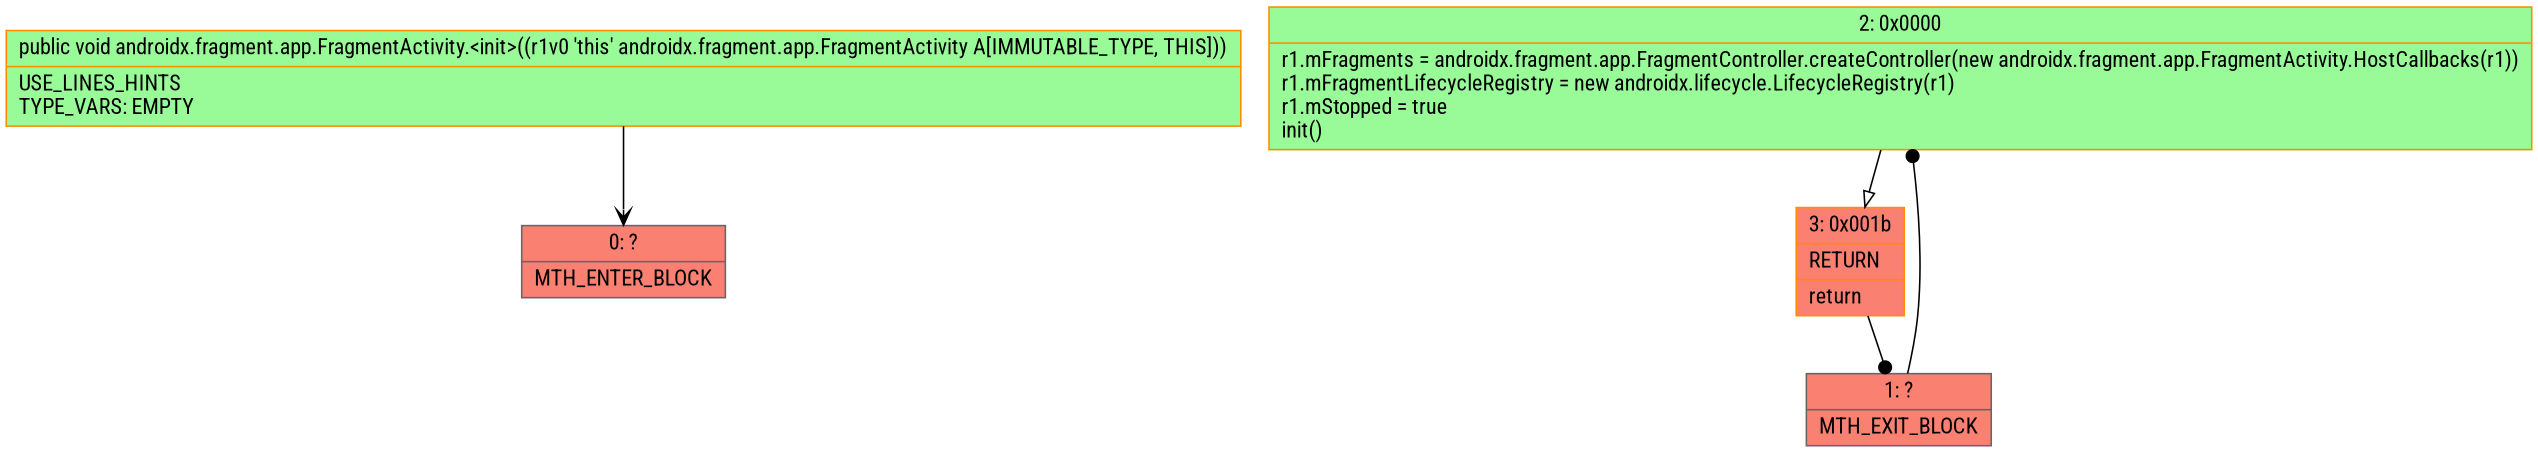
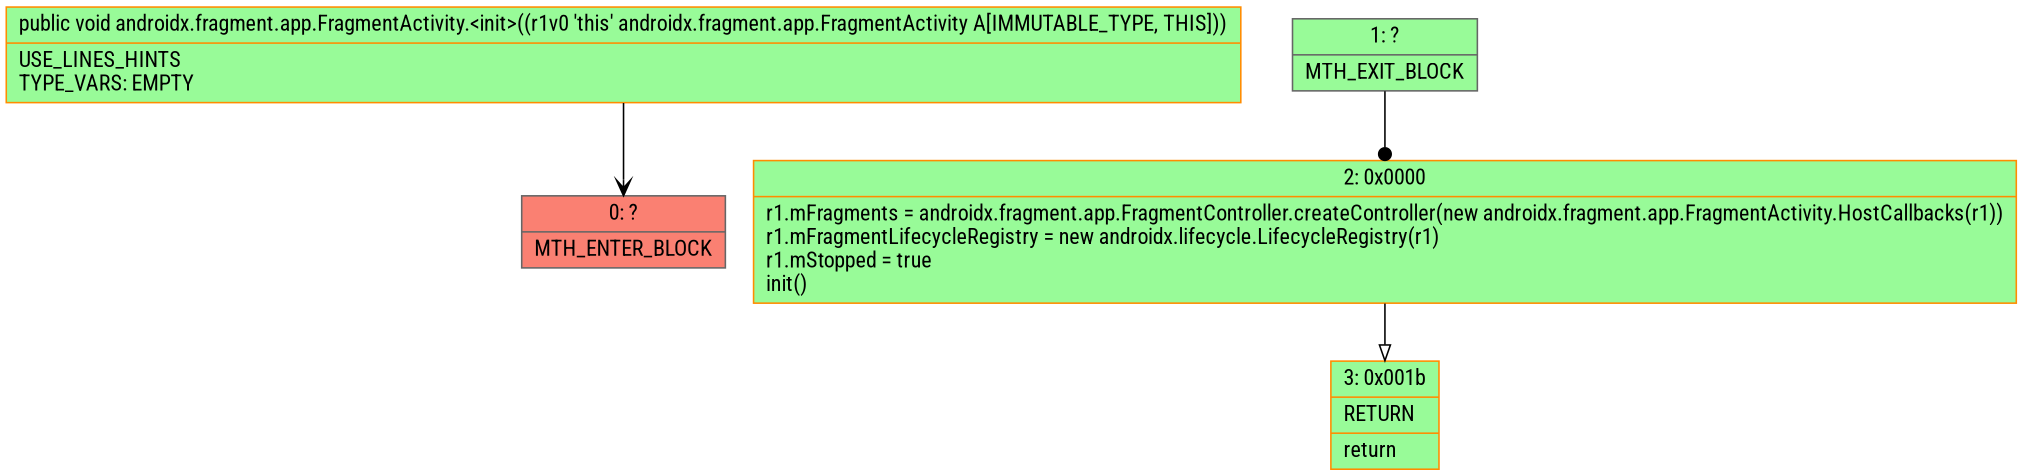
node "3: 0x001b": fillcolor salmon -> palegreen
edge "3: 0x001b" -> "1: ?": removed
node "1: ?": fillcolor salmon -> palegreen
